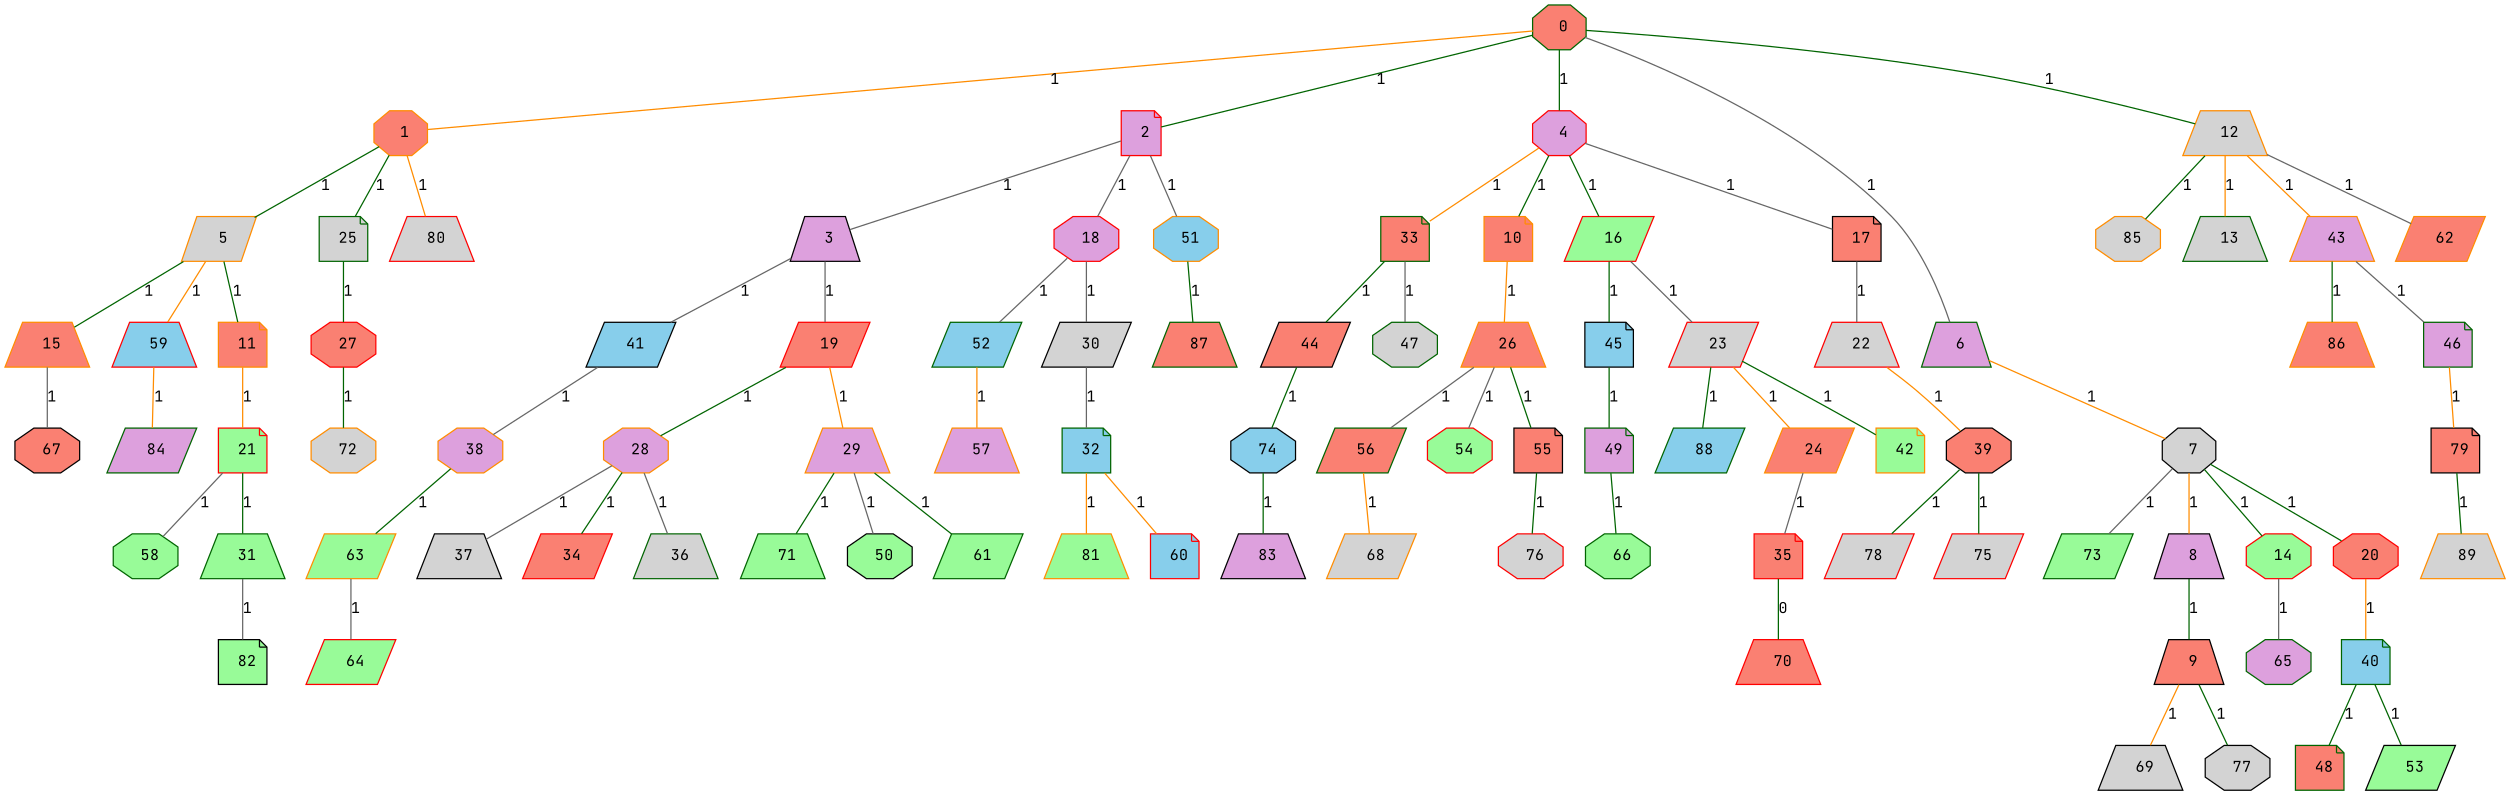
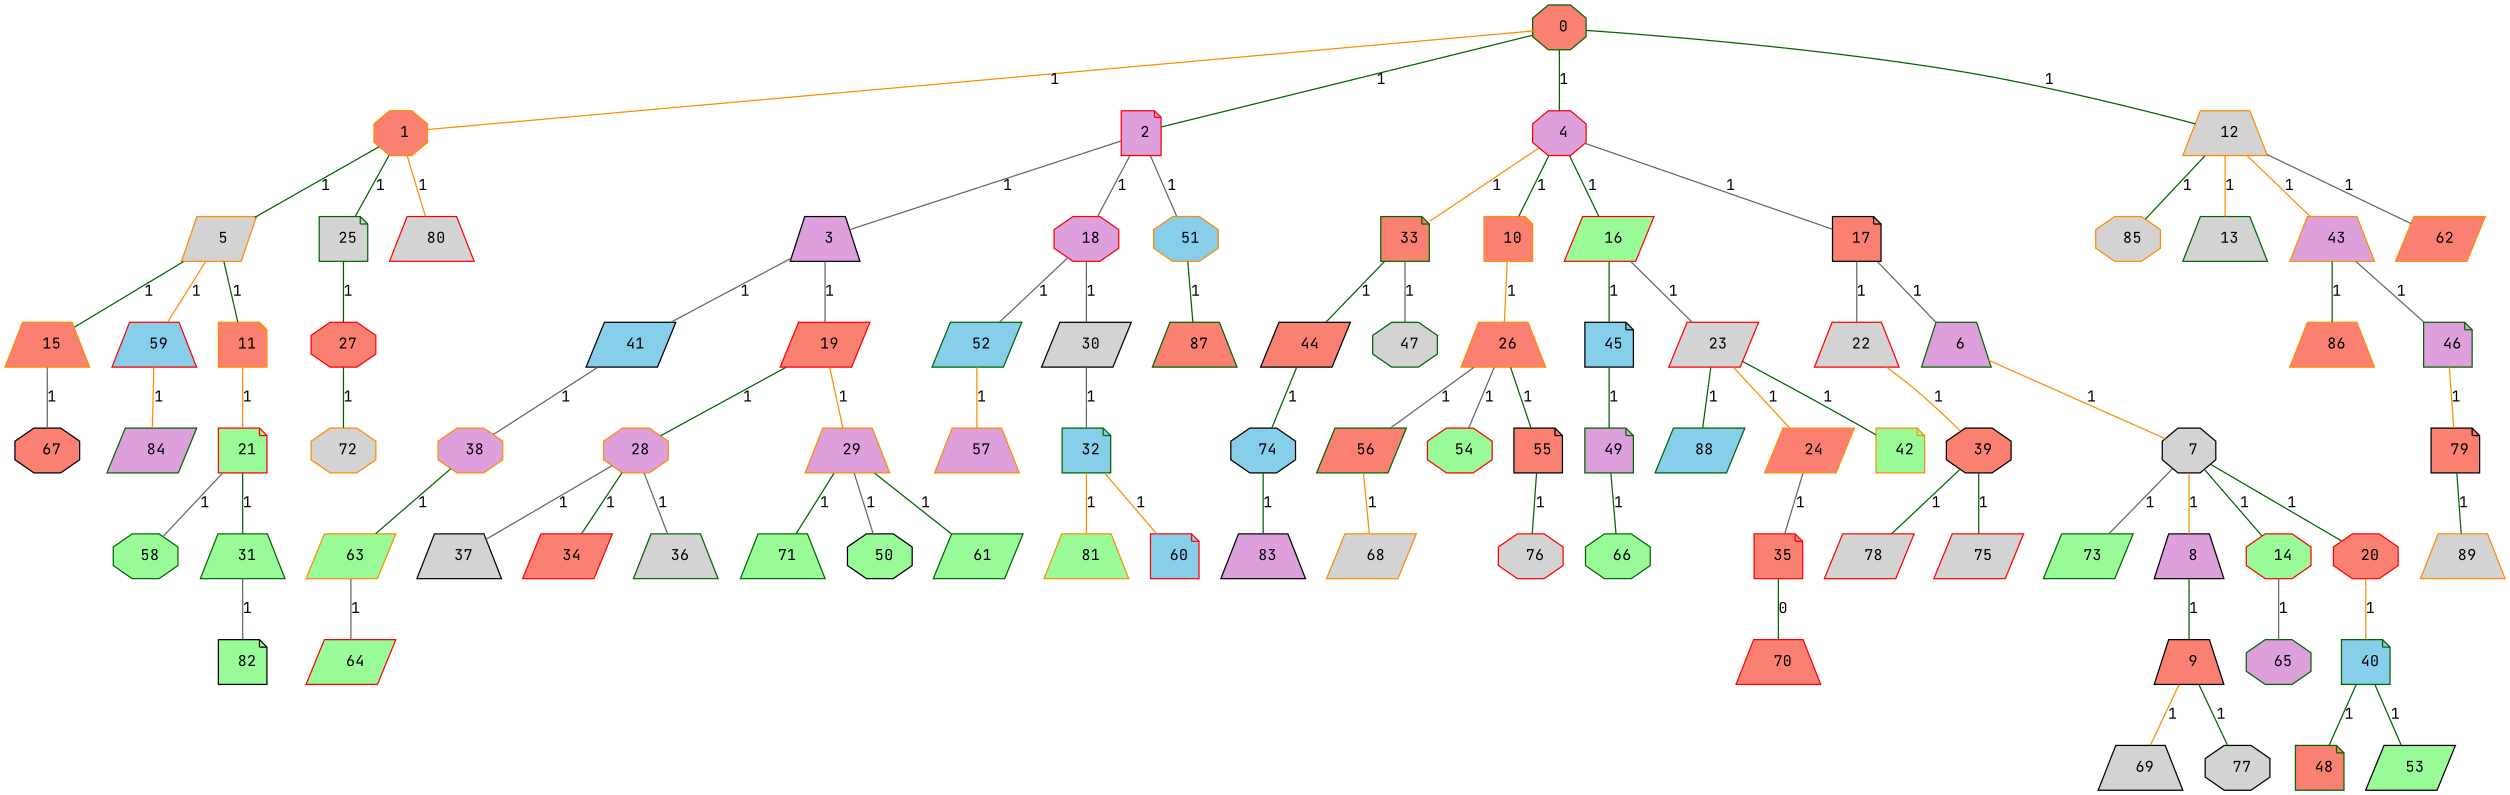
edge "0" -- "6": now "17" -- "6"
